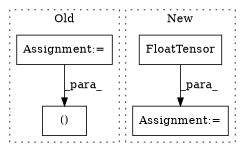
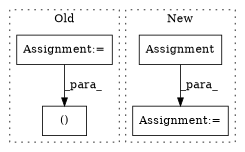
node "FloatTensor": label "FloatTensor" -> "Assignment"
